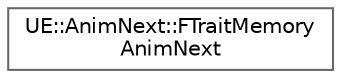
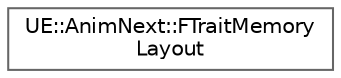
node "UE::AnimNext::FTraitMemory AnimNext": label "UE::AnimNext::FTraitMemory AnimNext" -> "UE::AnimNext::FTraitMemory Layout"
